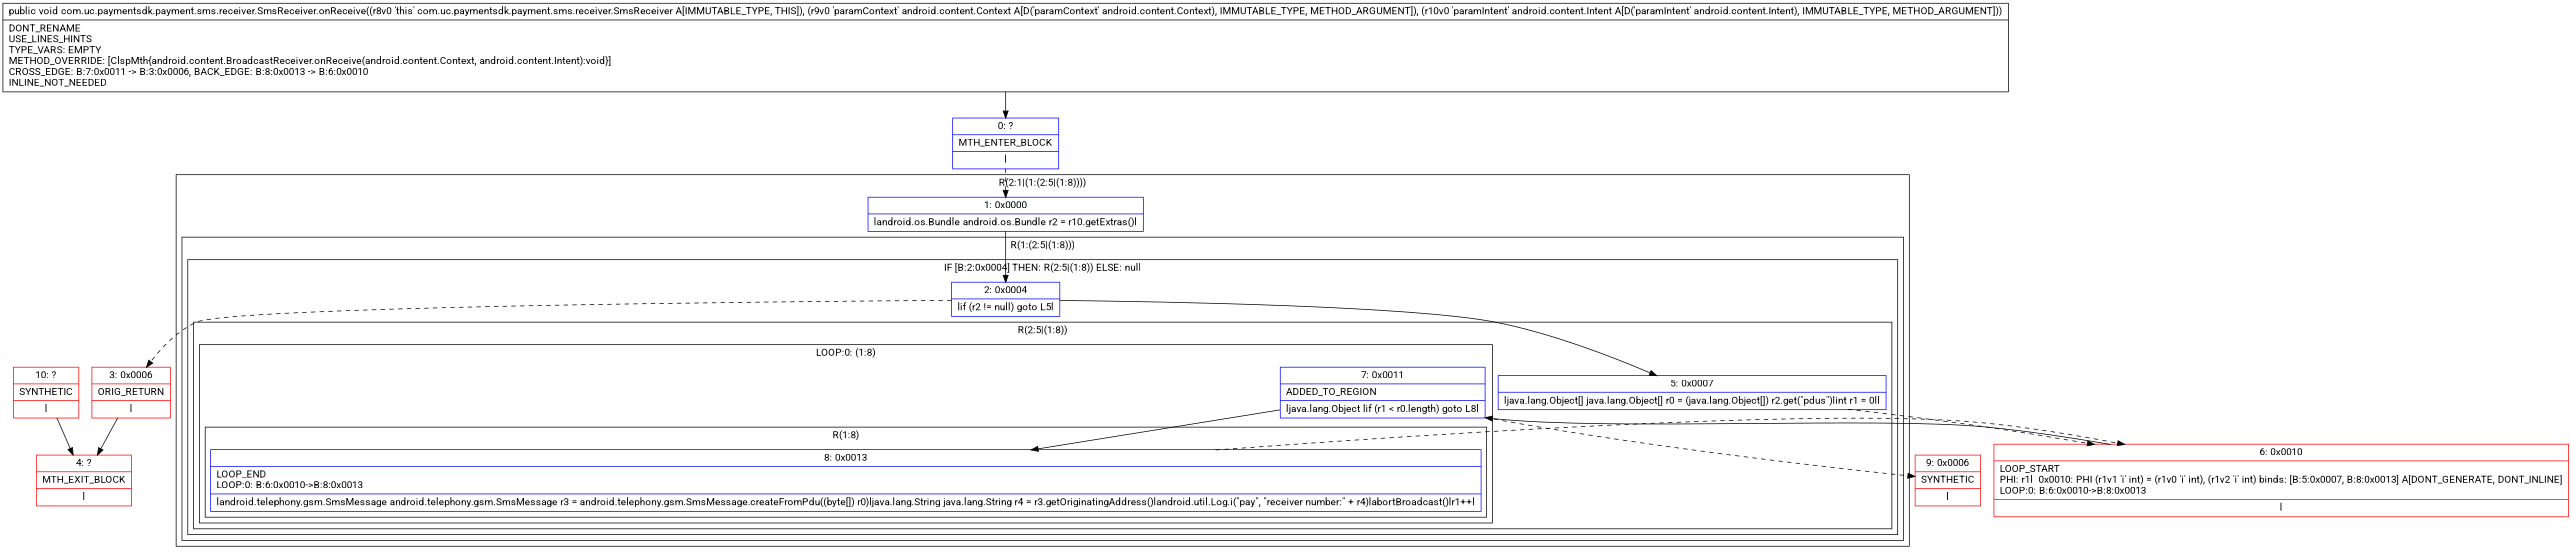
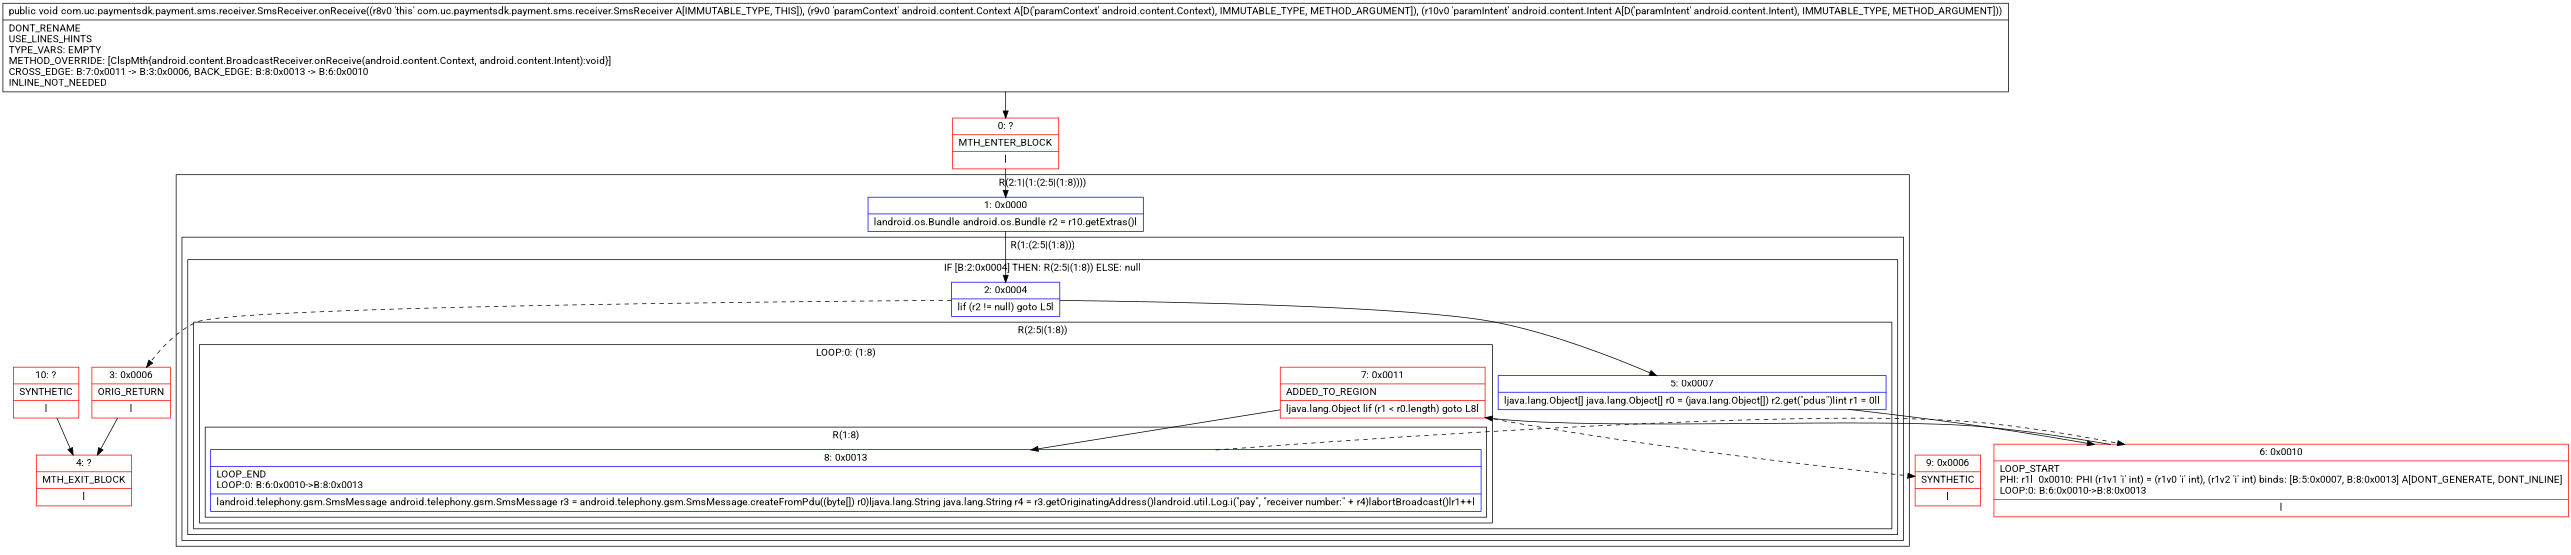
node "0: ?": color blue -> red
edge "0: ?" -> "1: 0x0000": style dashed -> solid
node "7: 0x0011": color blue -> red
edge "5: 0x0007" -> "6: 0x0010": style dashed -> solid
